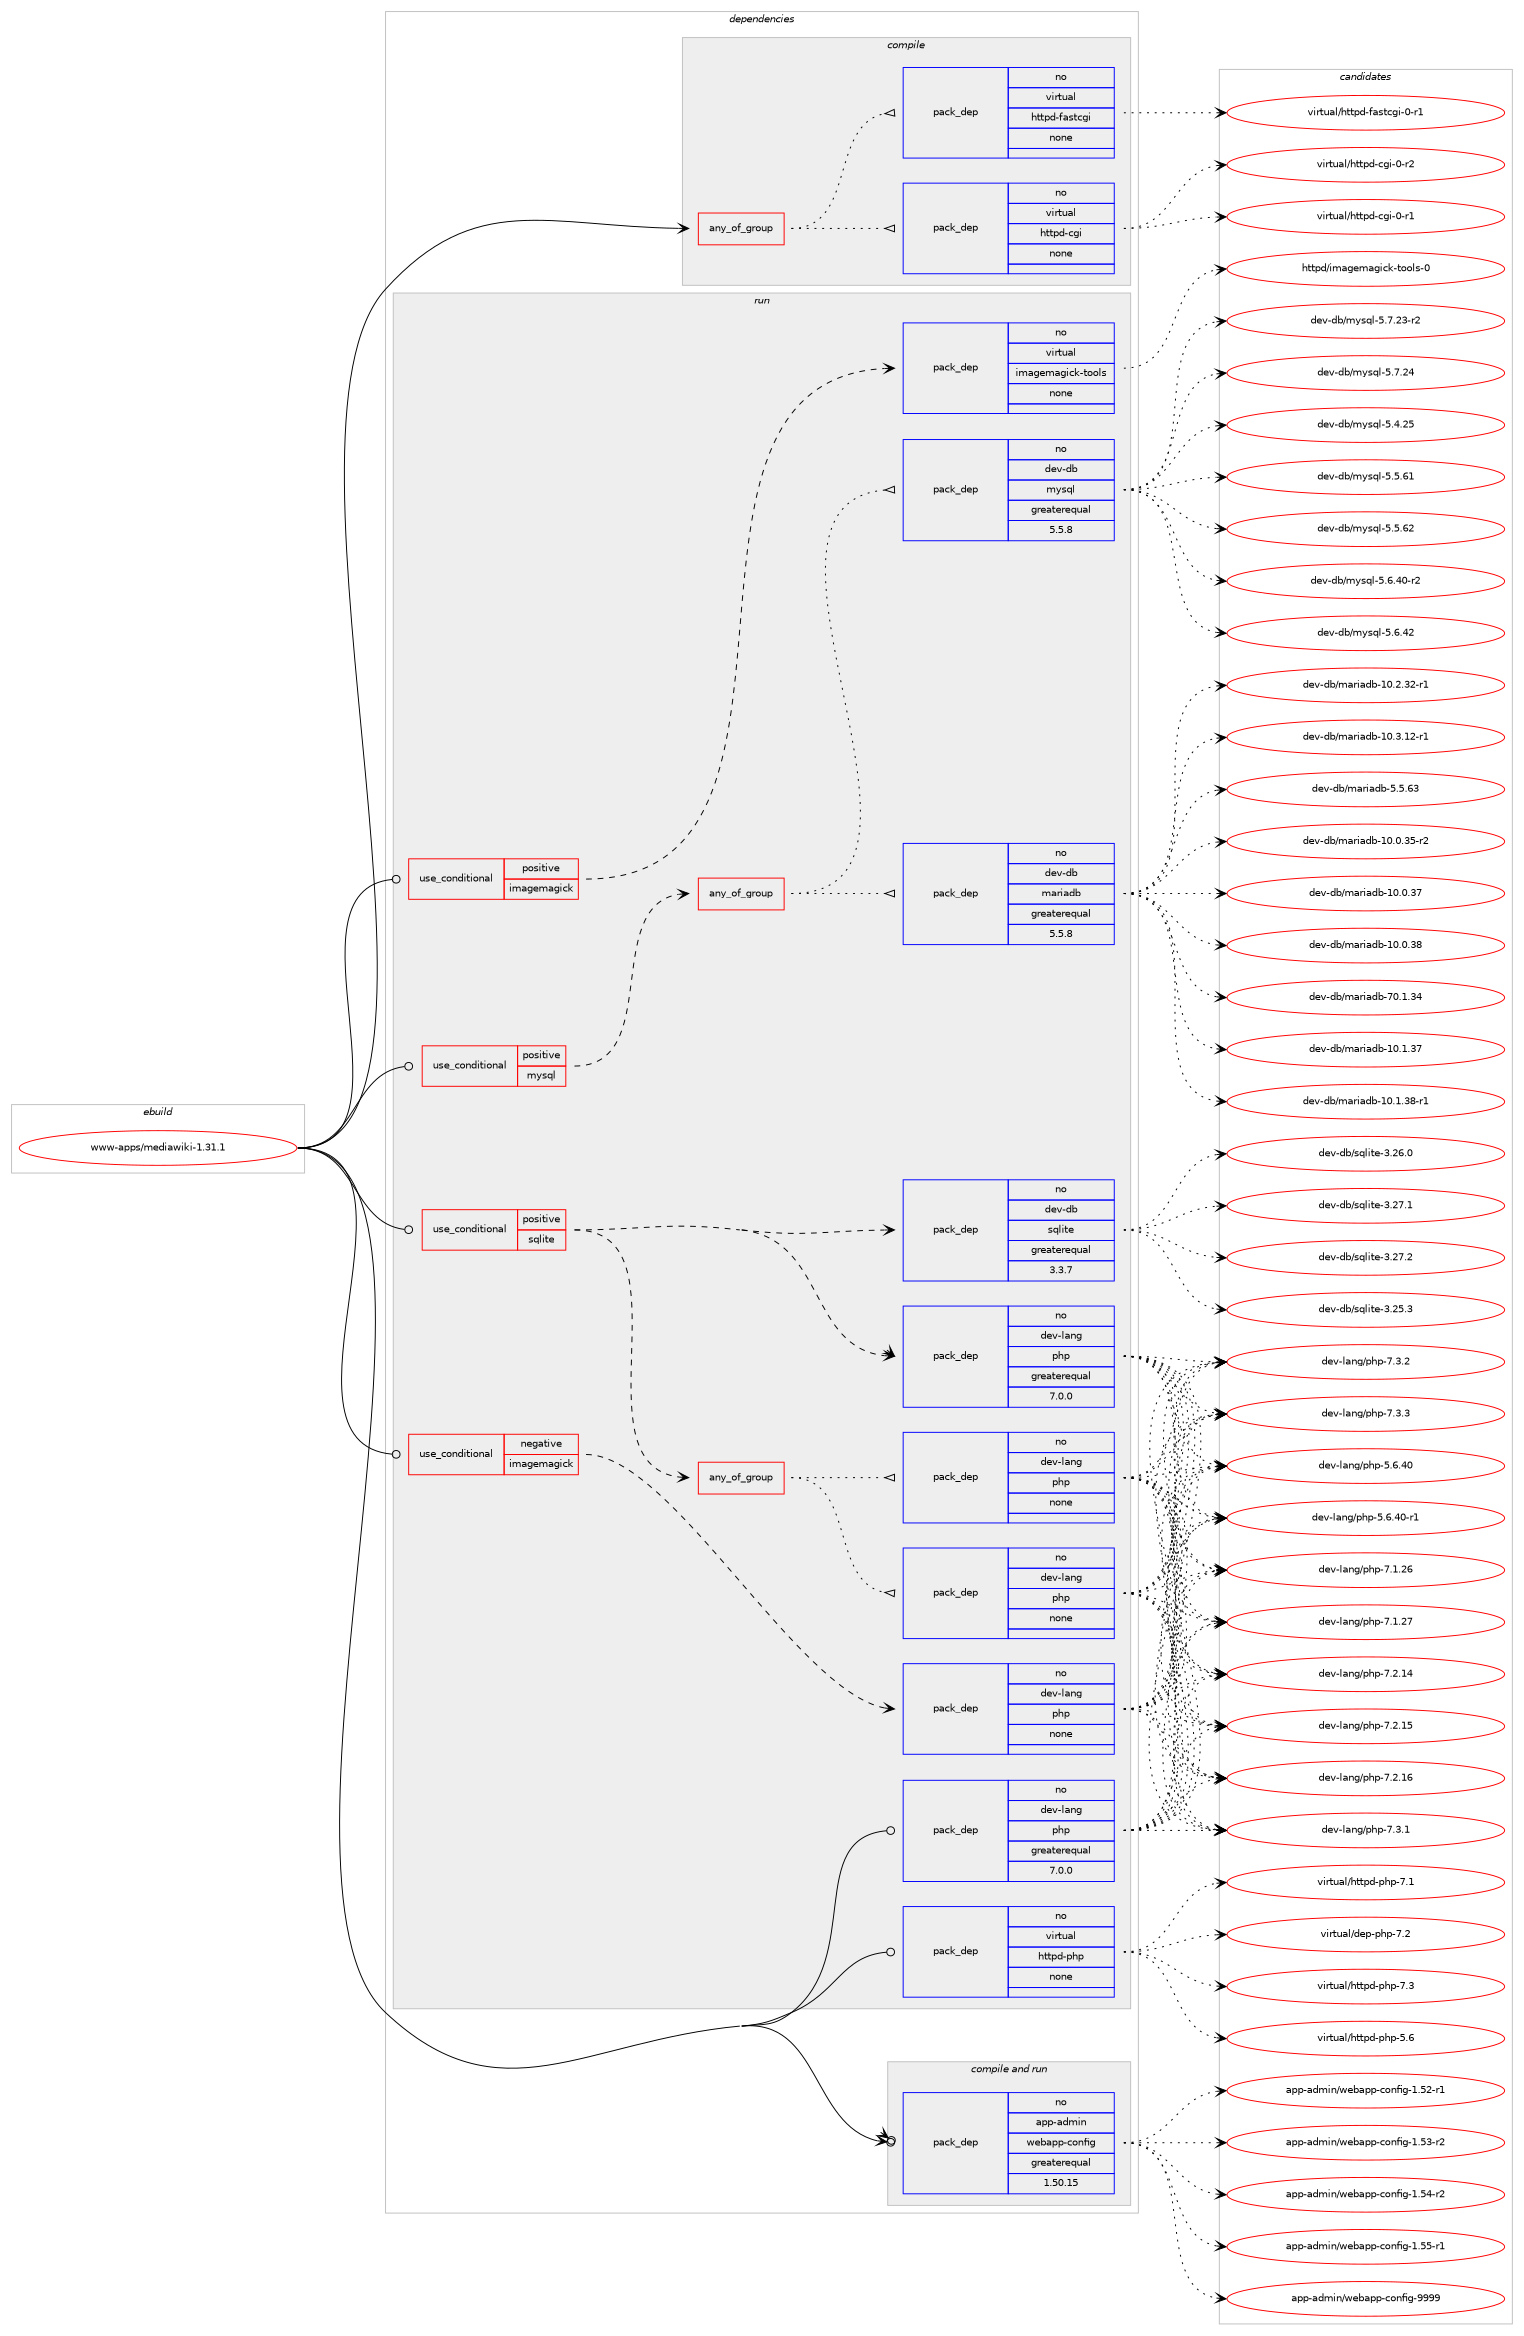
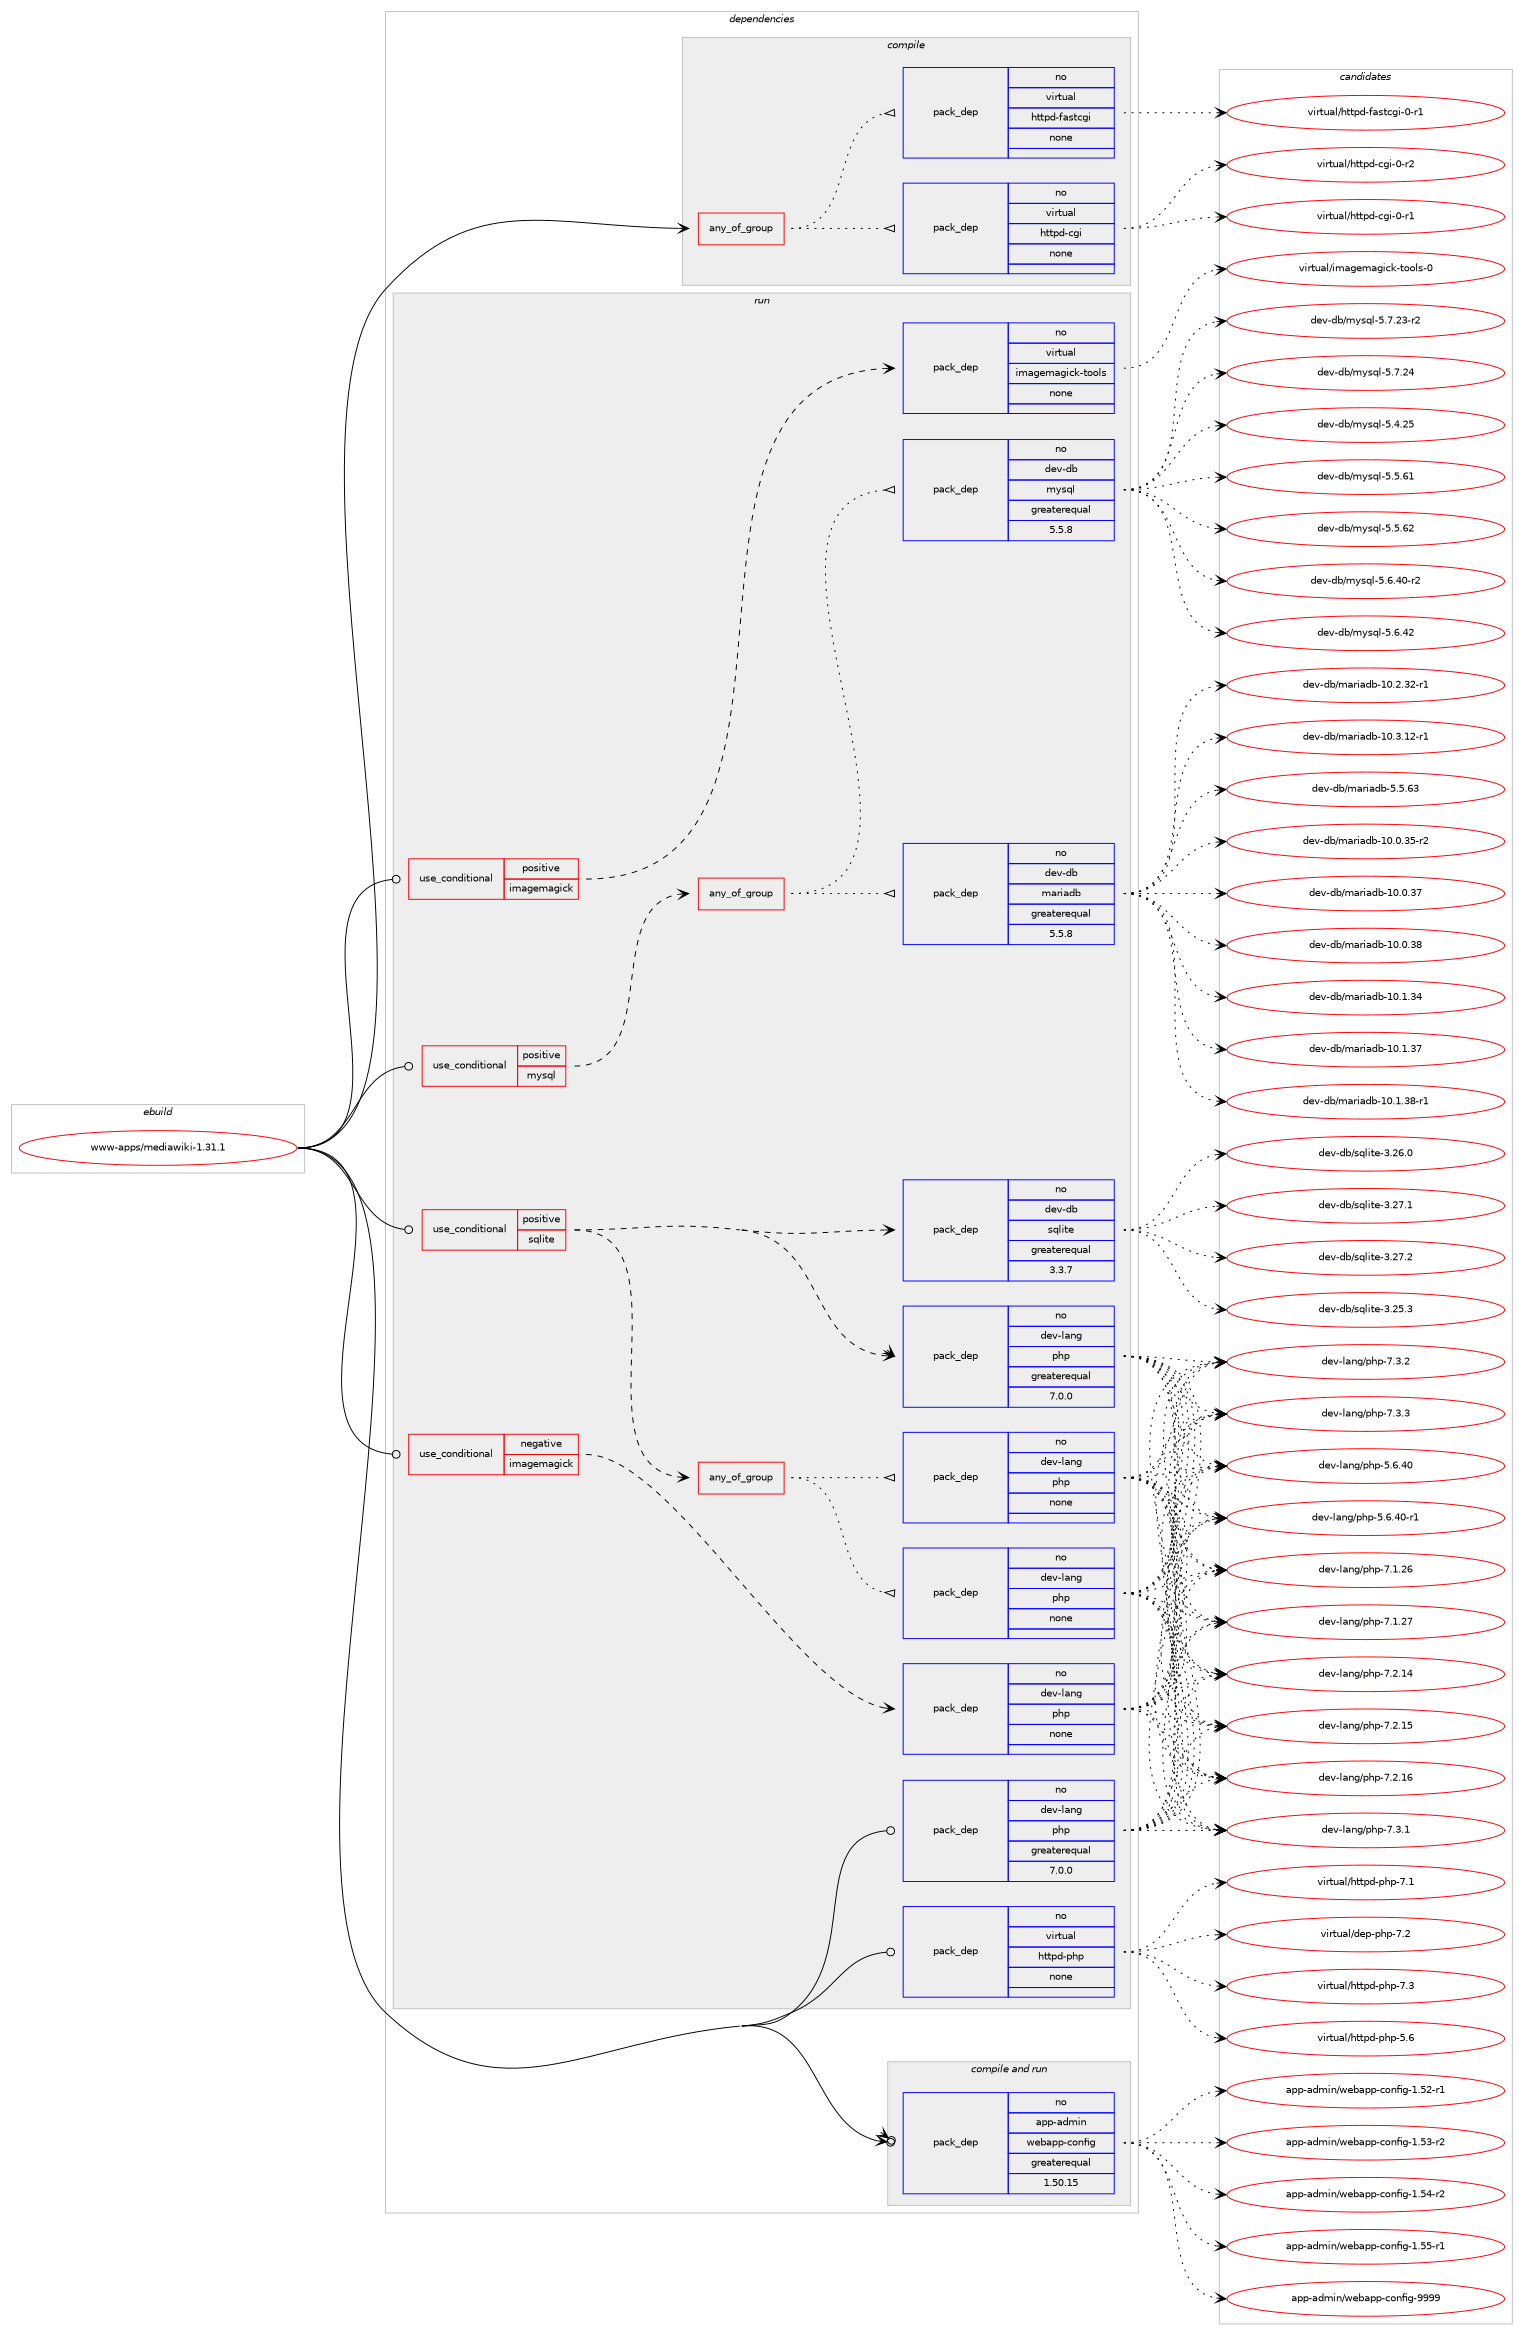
node "httpd/imagemagick-tools-0": label "httpd/imagemagick-tools-0" -> "virtual/imagemagick-tools-0"
node "dev-db/mariadb-70.1.34": label "dev-db/mariadb-70.1.34" -> "dev-db/mariadb-10.1.34"
